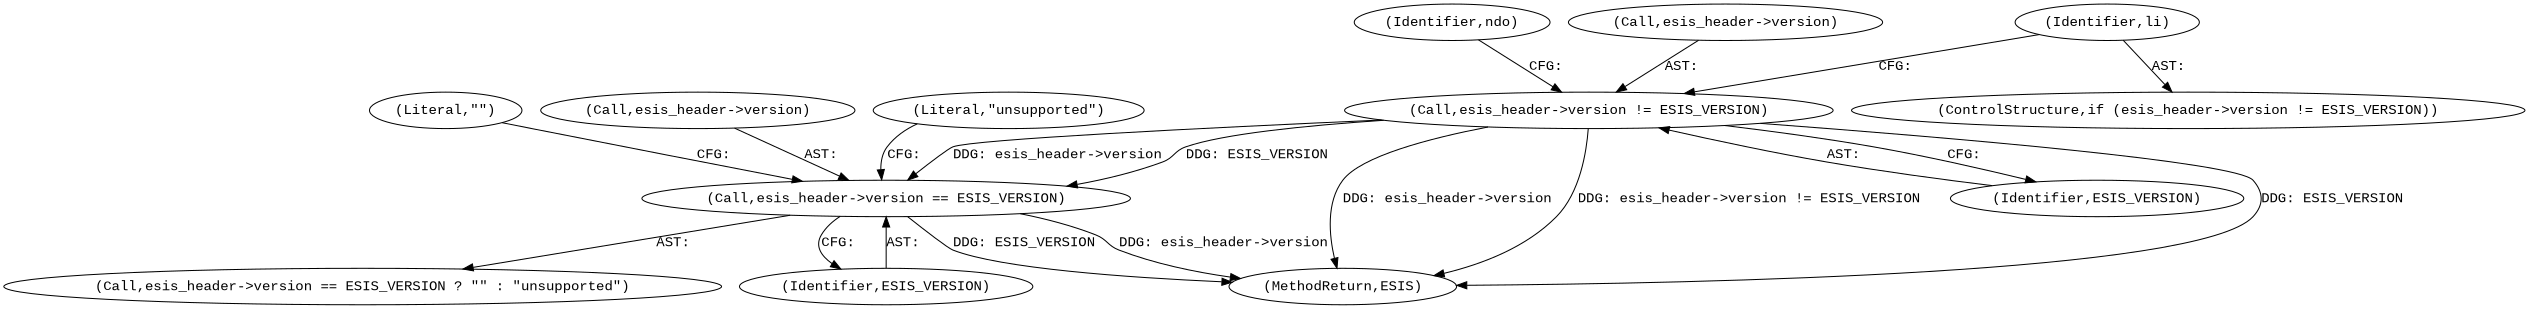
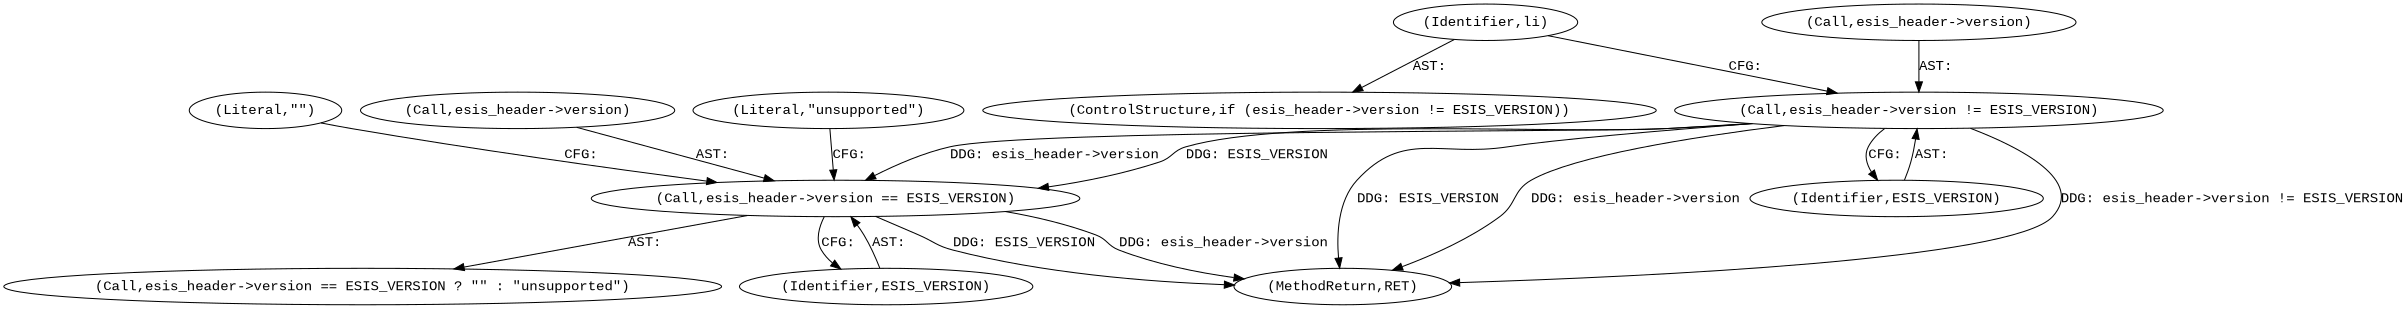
node "(Identifier,ndo)": removed
node "(MethodReturn,ESIS)": label "(MethodReturn,ESIS)" -> "(MethodReturn,RET)"
